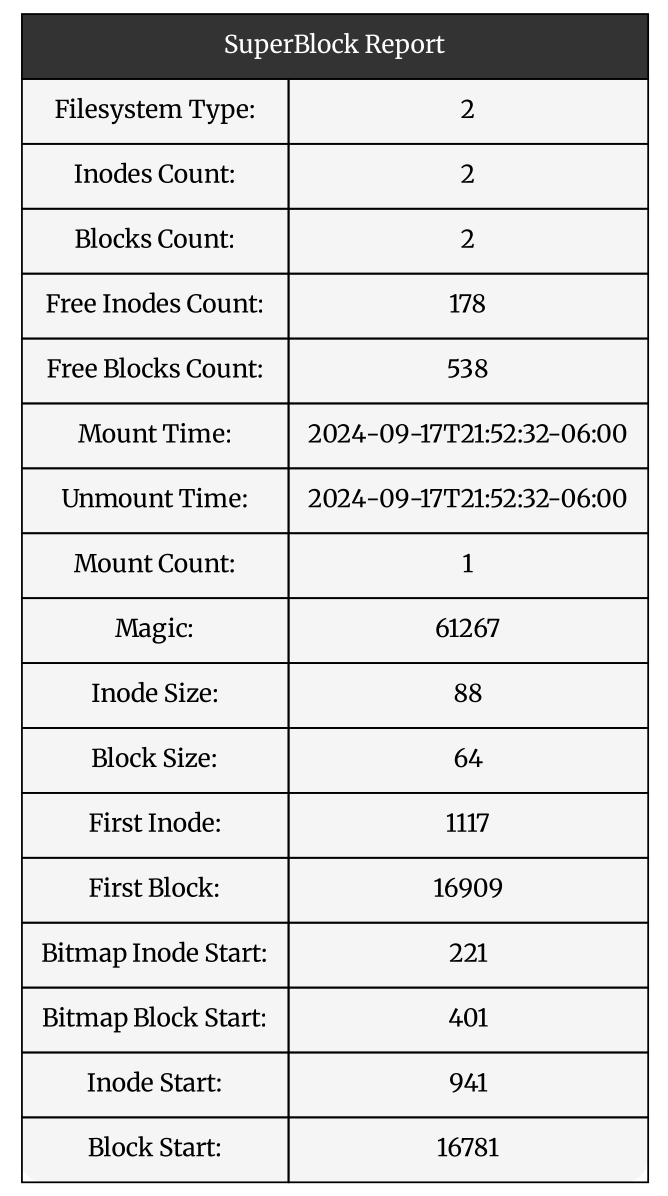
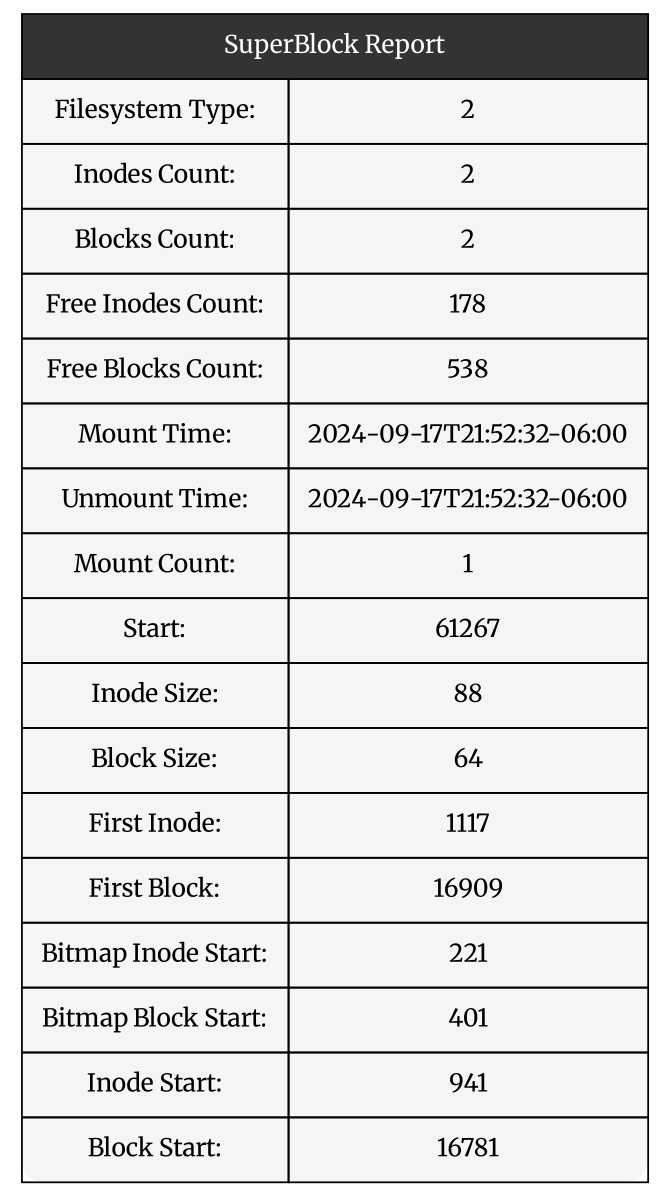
node "SuperBlock Report": text "Magic:" -> "Start:"
